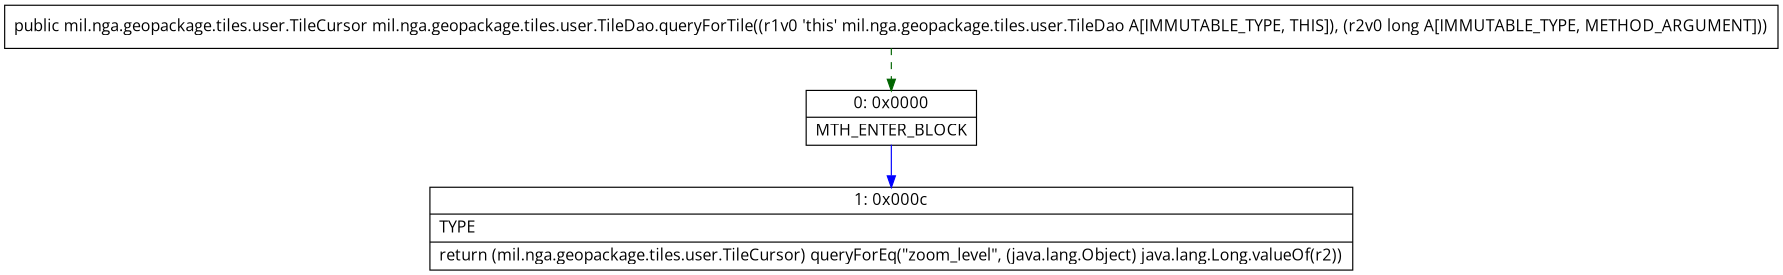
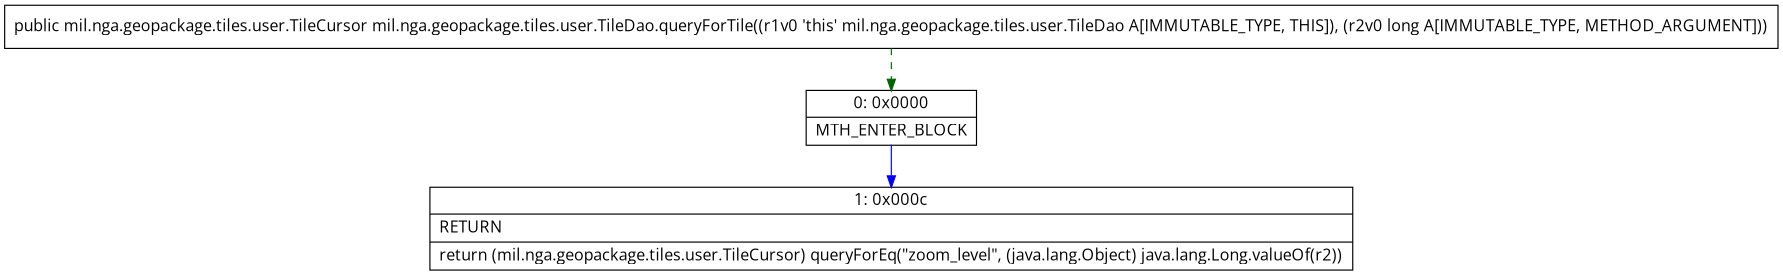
node "1: 0x000c": text "TYPE" -> "RETURN"
